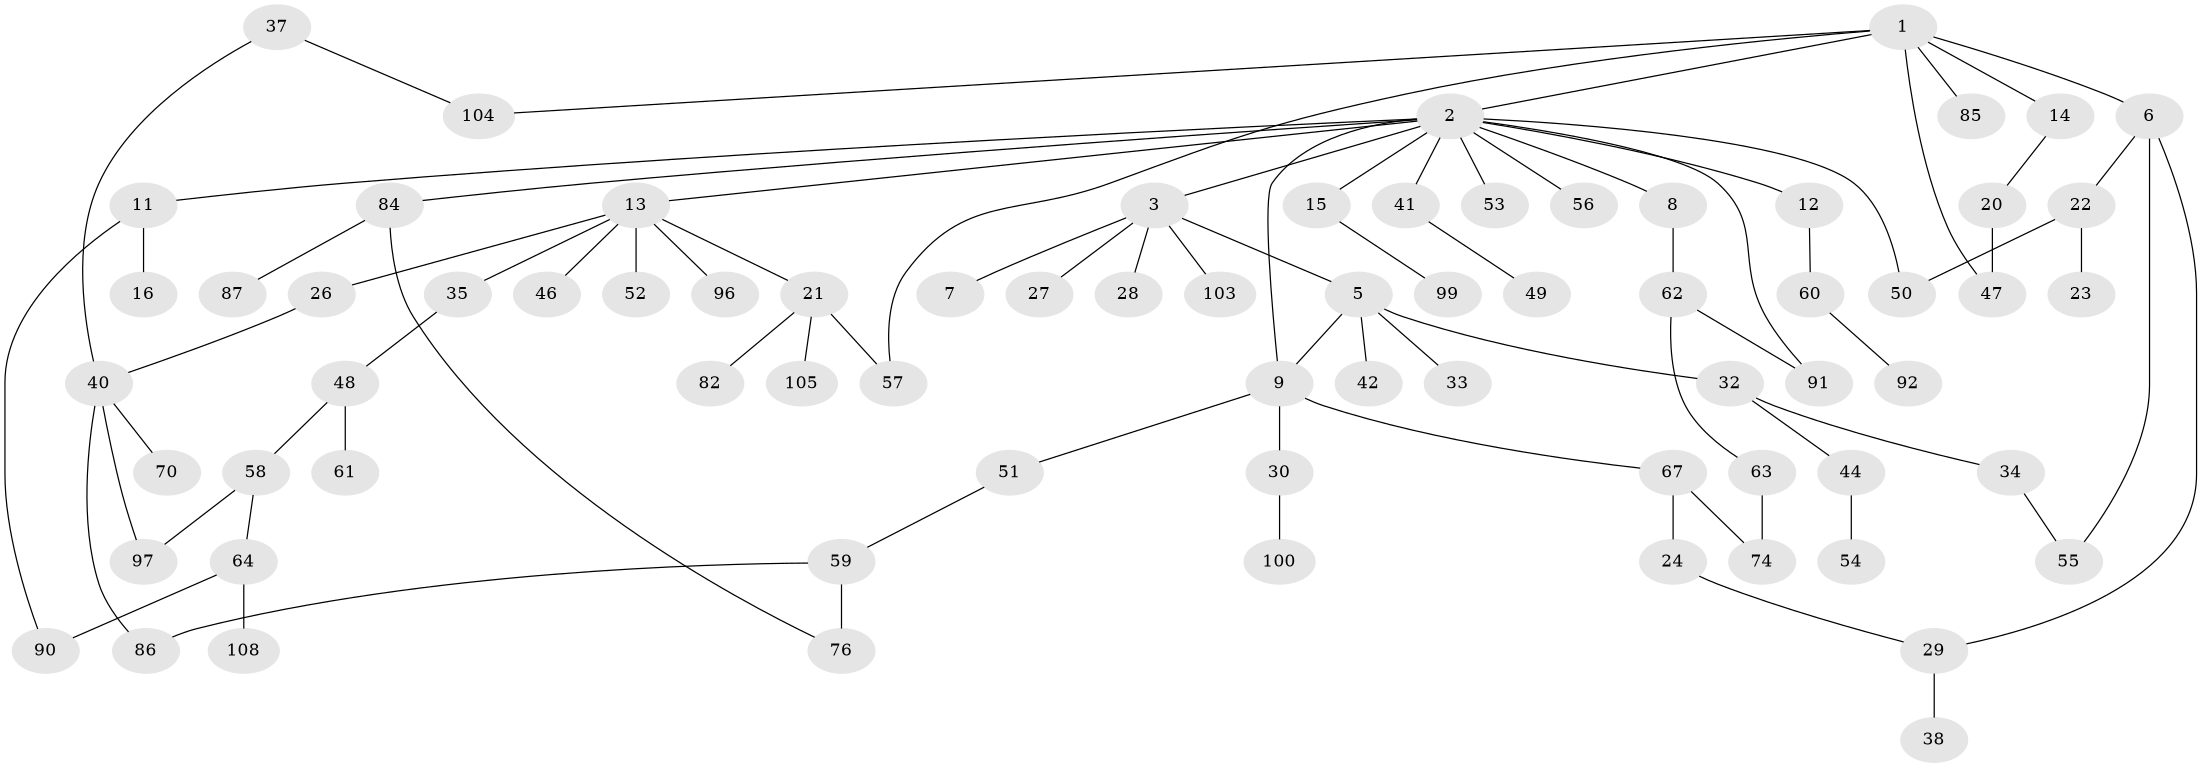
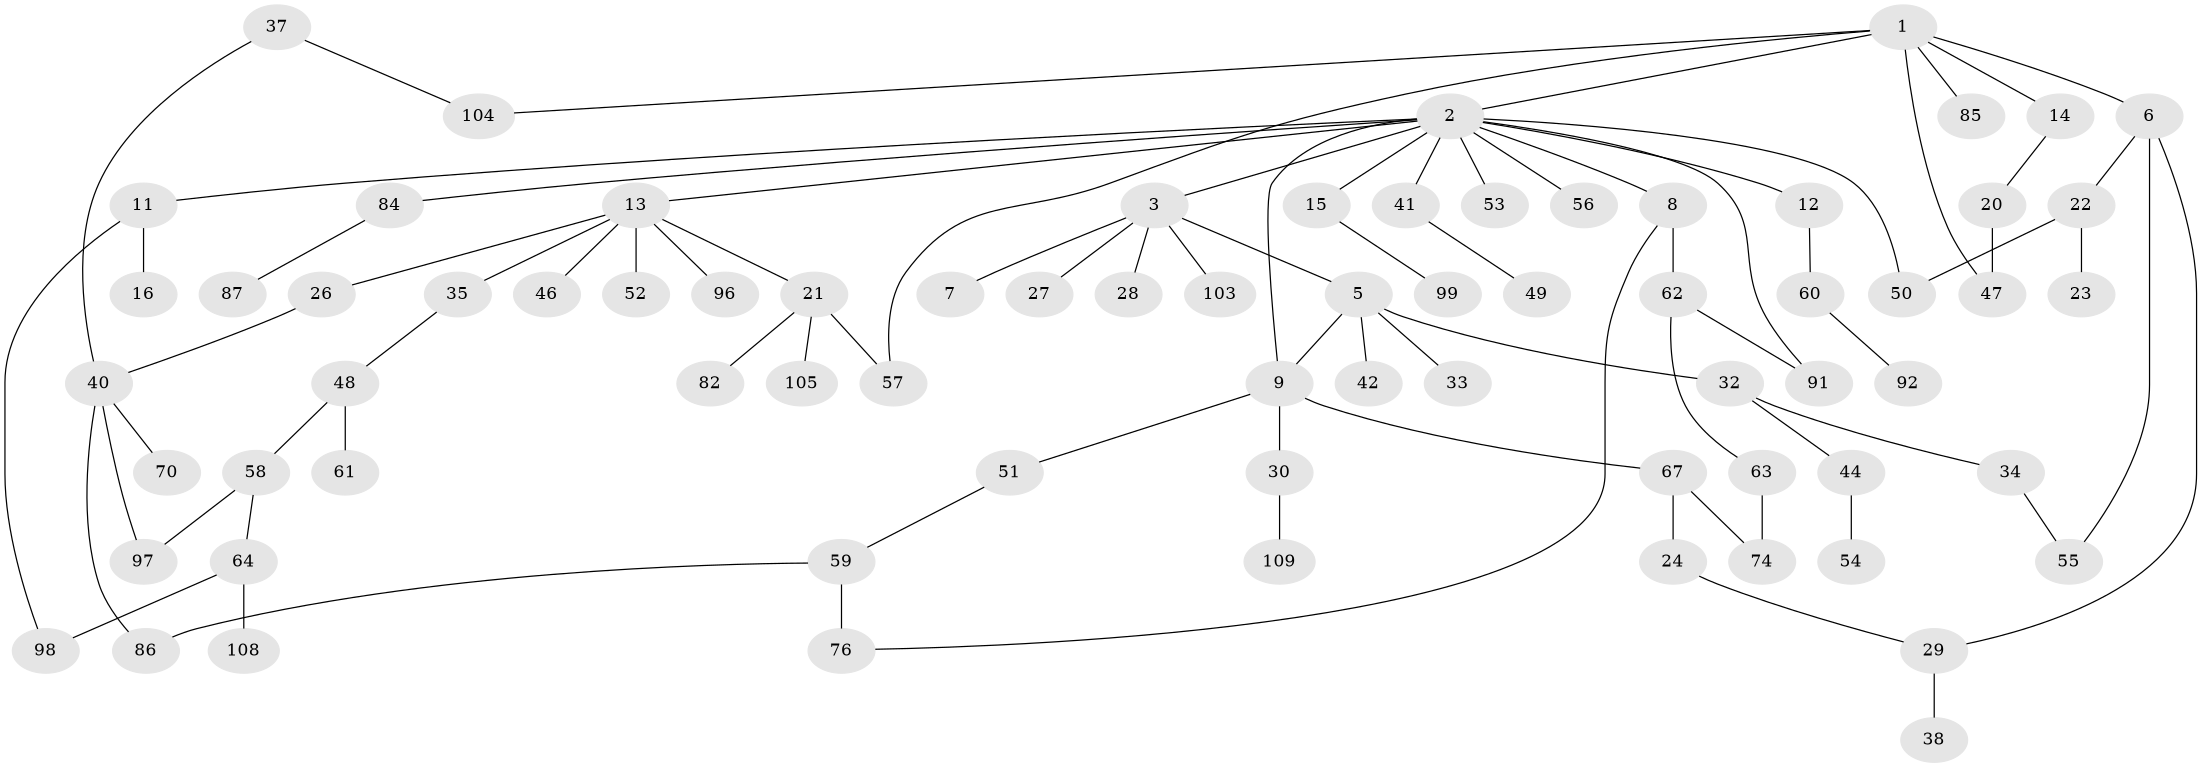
edge "84" -- "76": now "8" -- "76"
node "100": label "100" -> "109"
node "90": label "90" -> "98"
